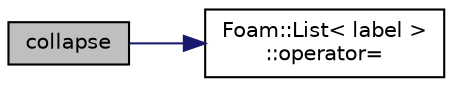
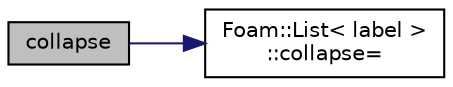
node "Foam::List< label > ::operator=": label "Foam::List< label > ::operator=" -> "Foam::List< label > ::collapse="
